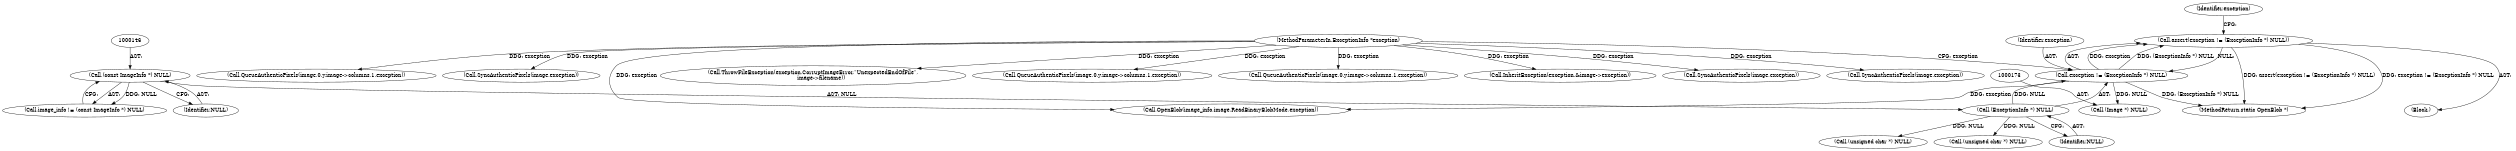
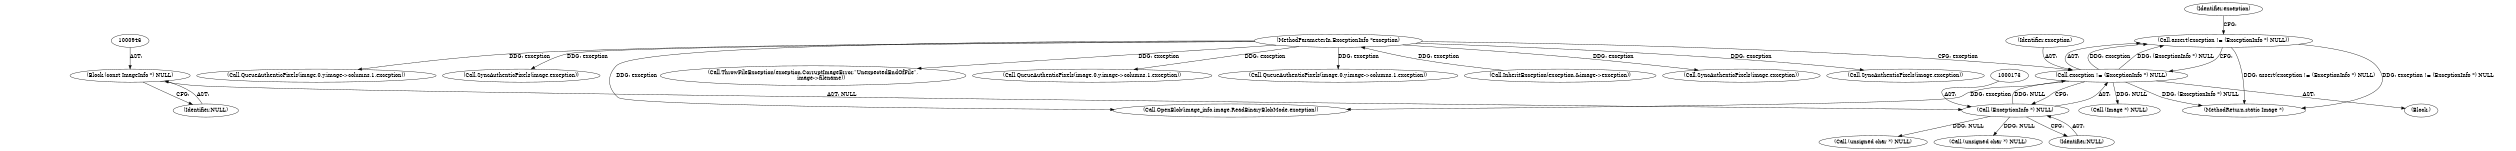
node "1000146": label "1000146" -> "1000946"
edge "(Call,assert(exception != (ExceptionInfo *) NULL))" -> "(Block,)": now "(Call,exception != (ExceptionInfo *) NULL)" -> "(Block,)"
edge "(MethodParameterIn,ExceptionInfo *exception)" -> "(Call,InheritException(exception,&image->exception))": reversed
edge "(Call,assert(exception != (ExceptionInfo *) NULL))" -> "(Call,exception != (ExceptionInfo *) NULL)": label "NULL: " -> "CFG: "
node "(Call,(const ImageInfo *) NULL)": label "(Call,(const ImageInfo *) NULL)" -> "(Block,(const ImageInfo *) NULL)"
edge "1000173" -> "(Call,(Image *) NULL)": now "1000173" -> "(Call,(ExceptionInfo *) NULL)"
edge "(Call,exception != (ExceptionInfo *) NULL)" -> "(Call,(ExceptionInfo *) NULL)": added, label "CFG:"
node "(Call,image_info != (const ImageInfo *) NULL)": removed
node "(MethodReturn,static OpenBlob *)": label "(MethodReturn,static OpenBlob *)" -> "(MethodReturn,static Image *)"
